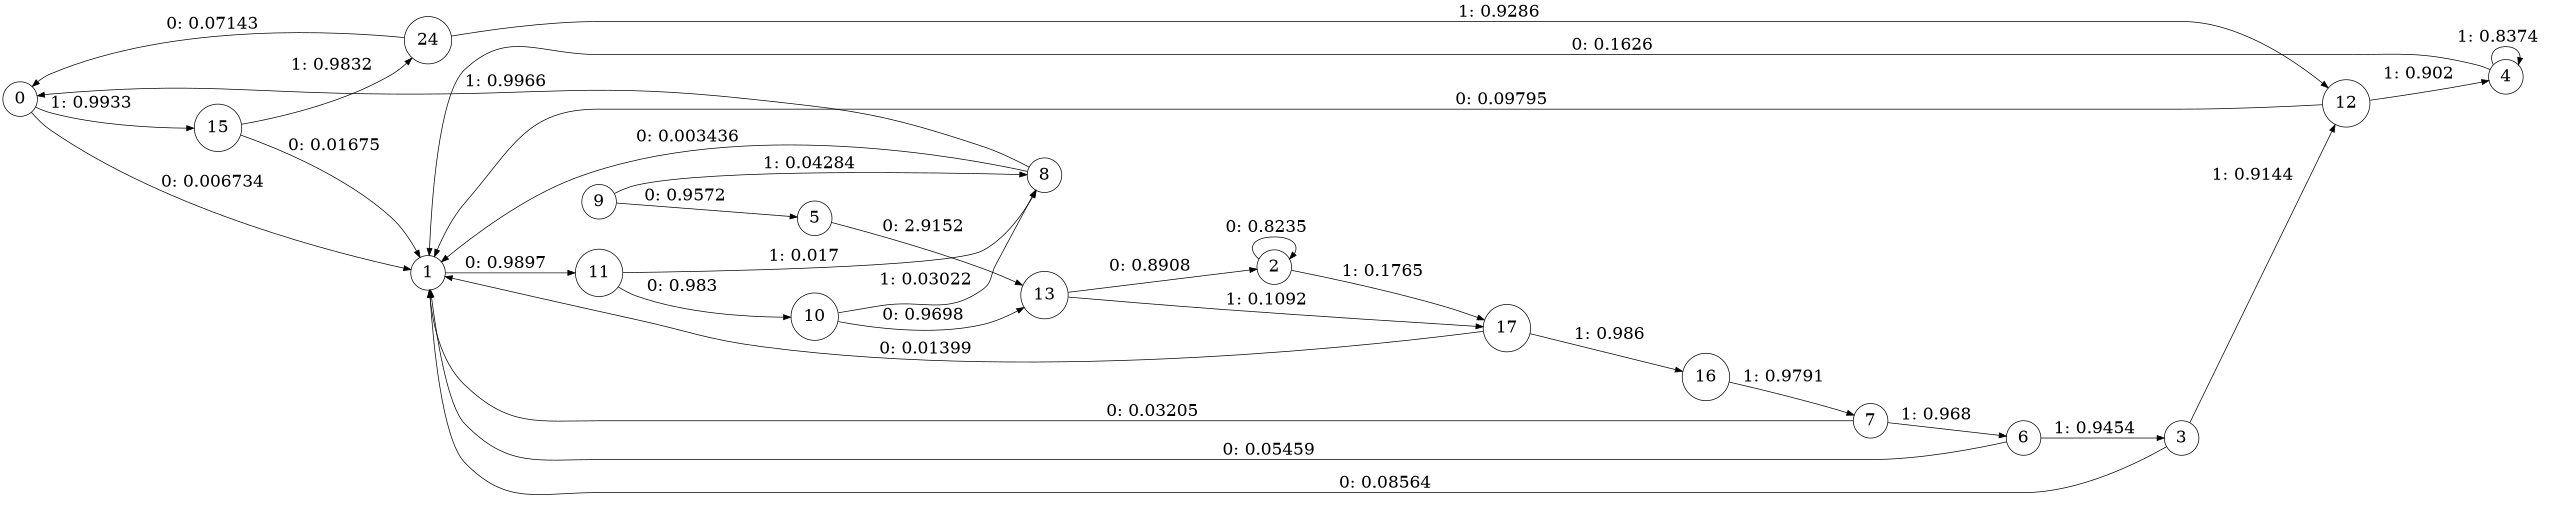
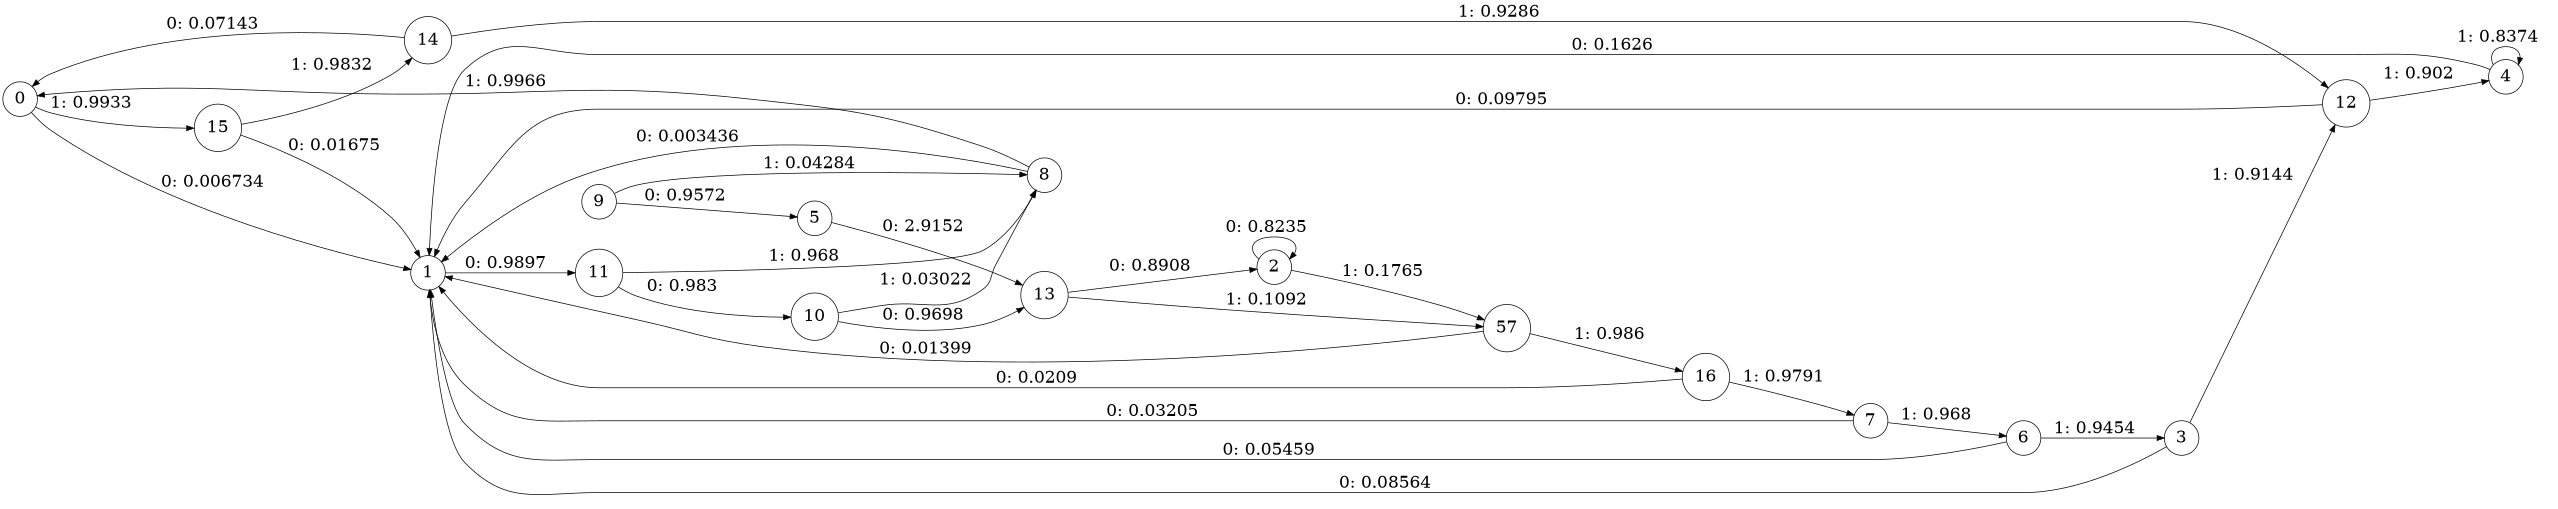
node "24": label "24" -> "14"
edge "11" -> "8": label "1: 0.017    " -> "1: 0.968    "
node "17": label "17" -> "57"
edge "16" -> "1": added, label "0: 0.0209"
